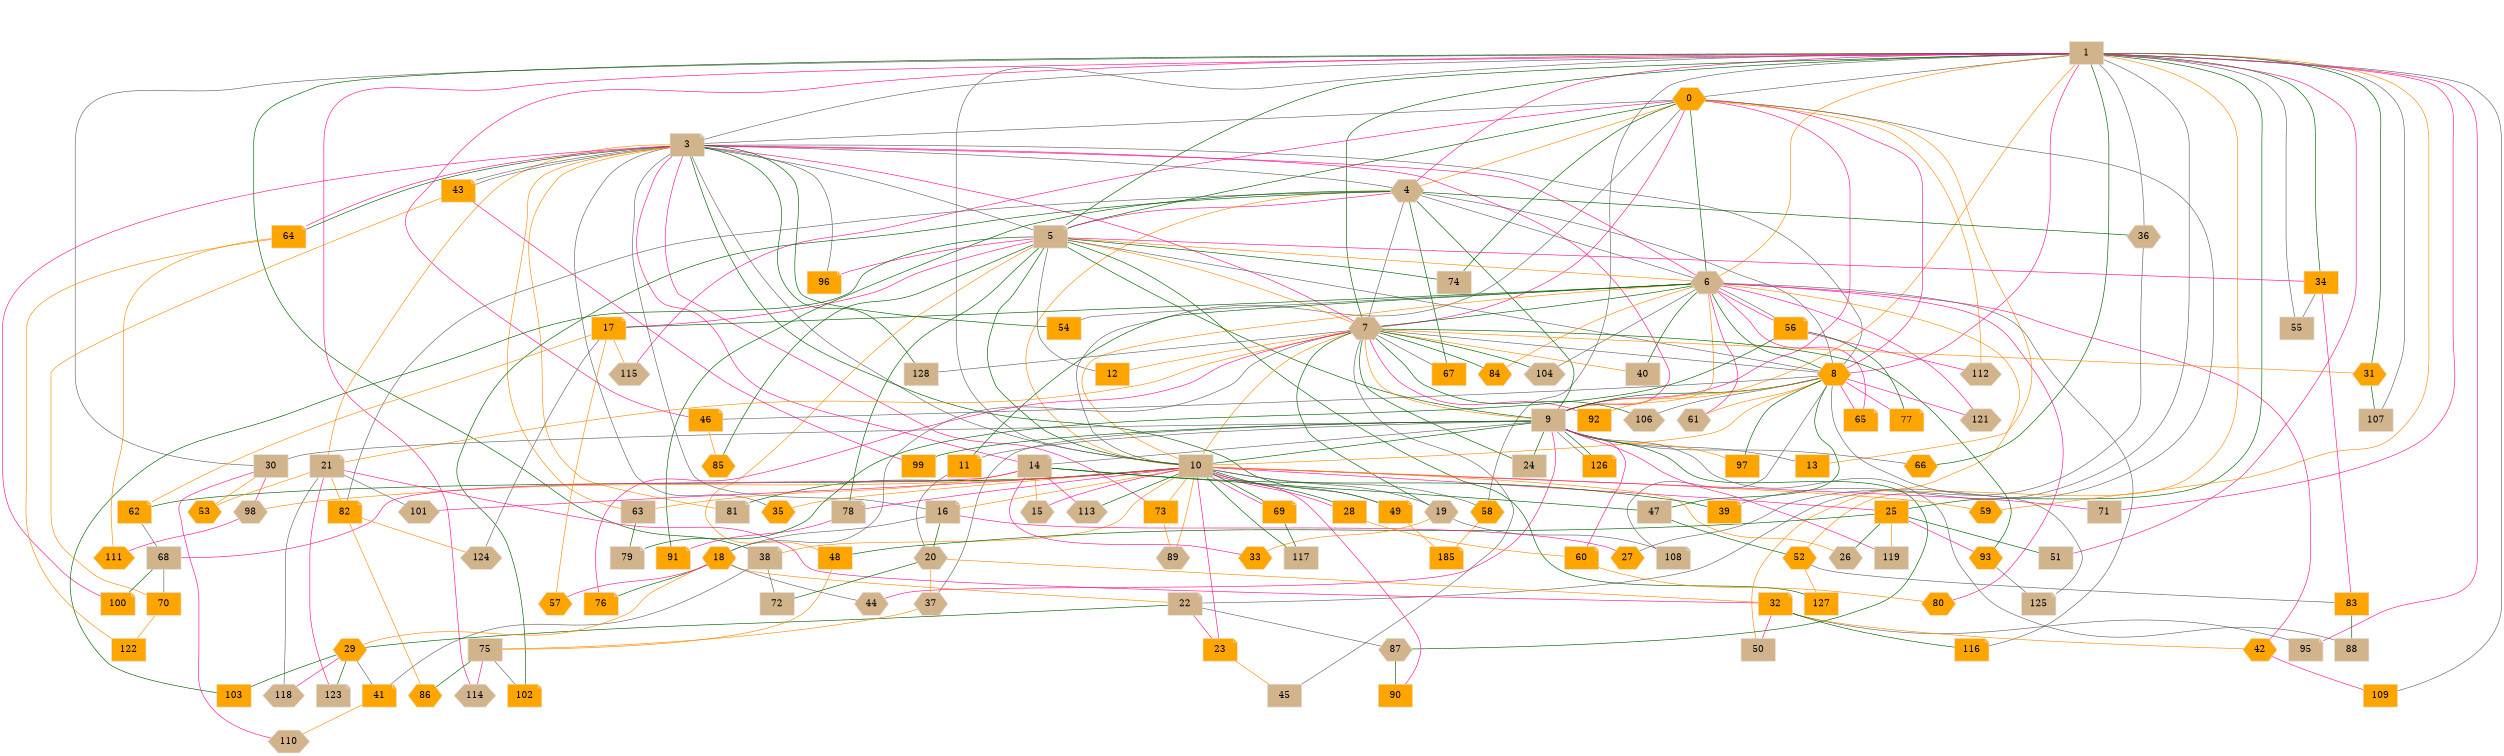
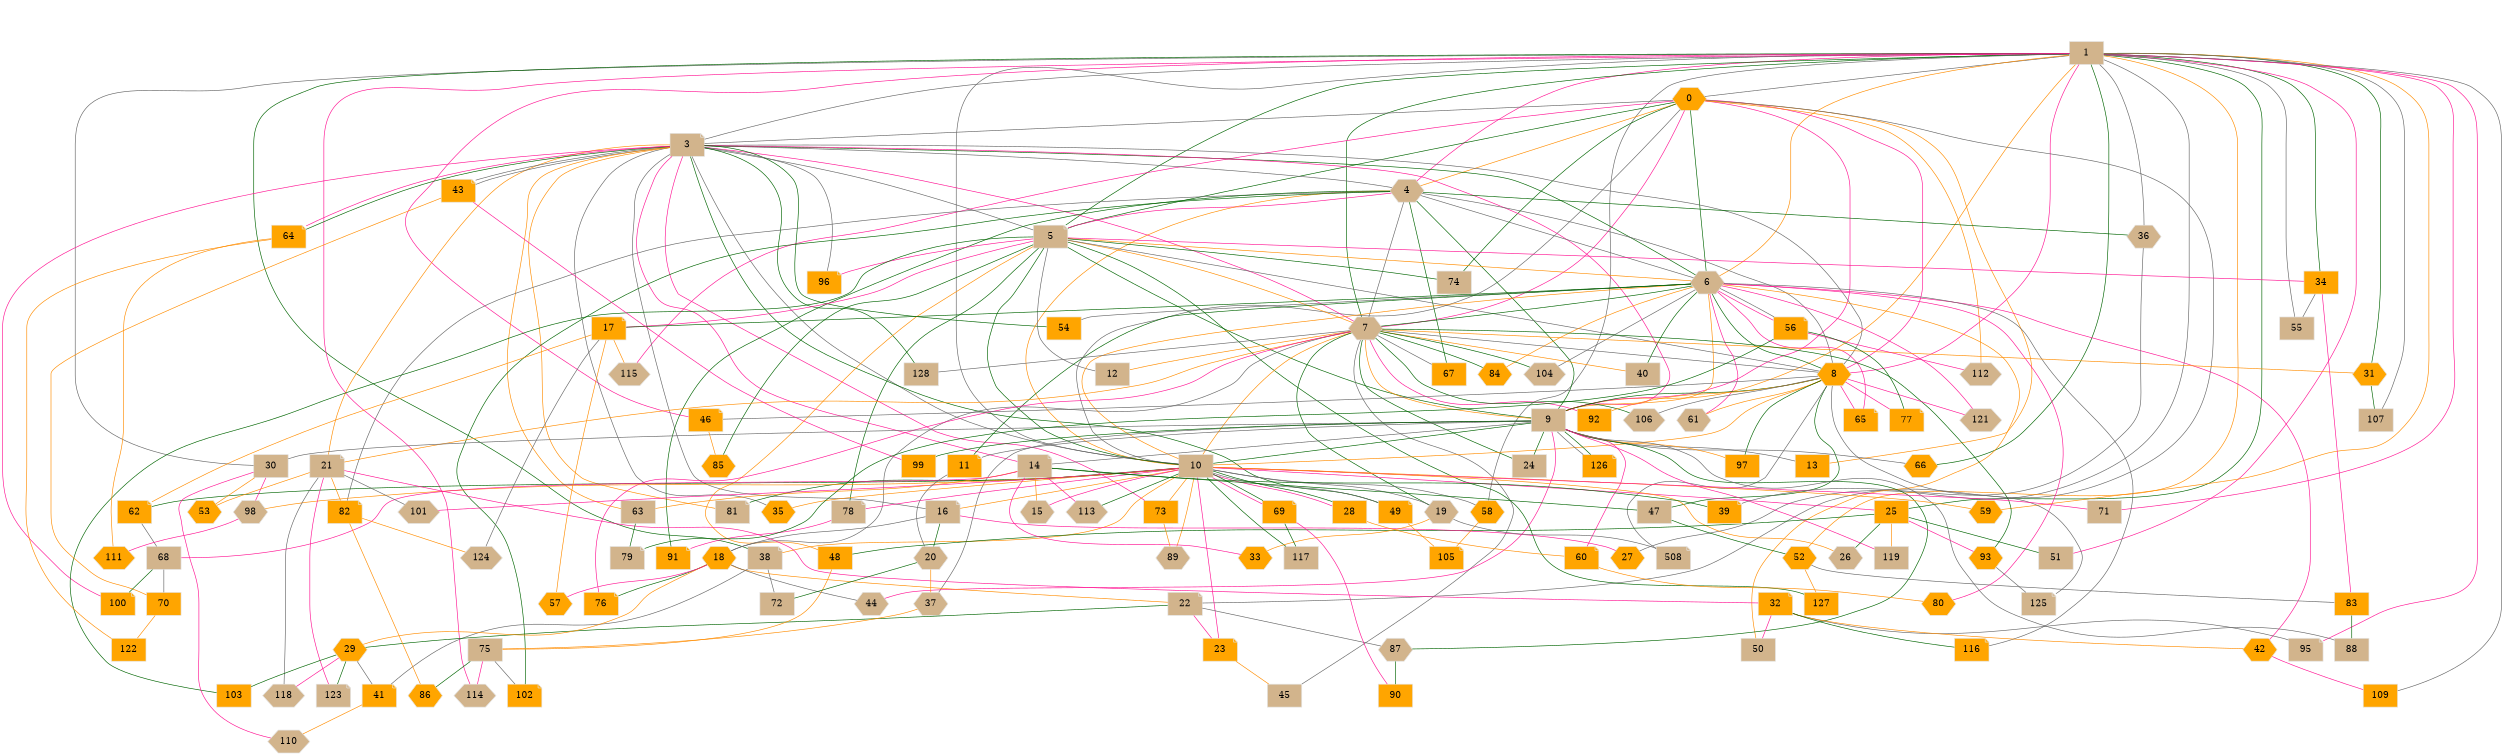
edge "3" -- "6": color deeppink -> darkgreen
node "12": fillcolor orange -> tan
edge "10" -- "90": now "69" -- "90"
node "185": label "185" -> "105"
node "108": label "108" -> "508"
edge "20" -- "32": removed
